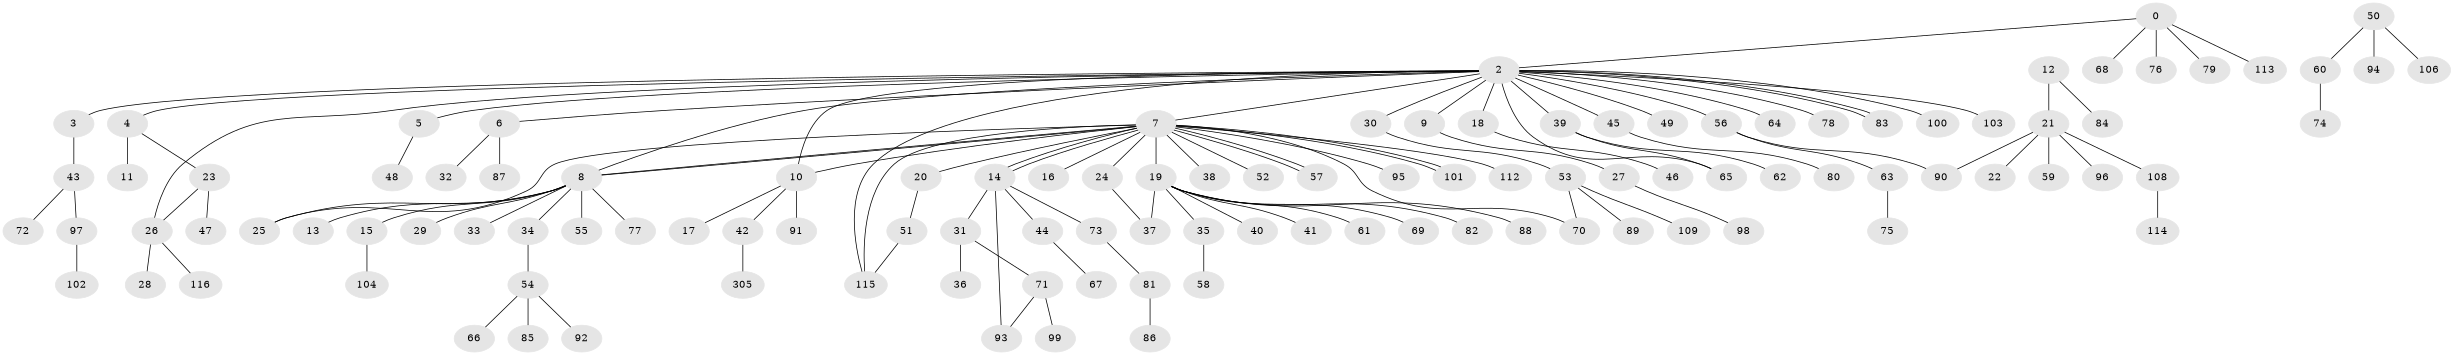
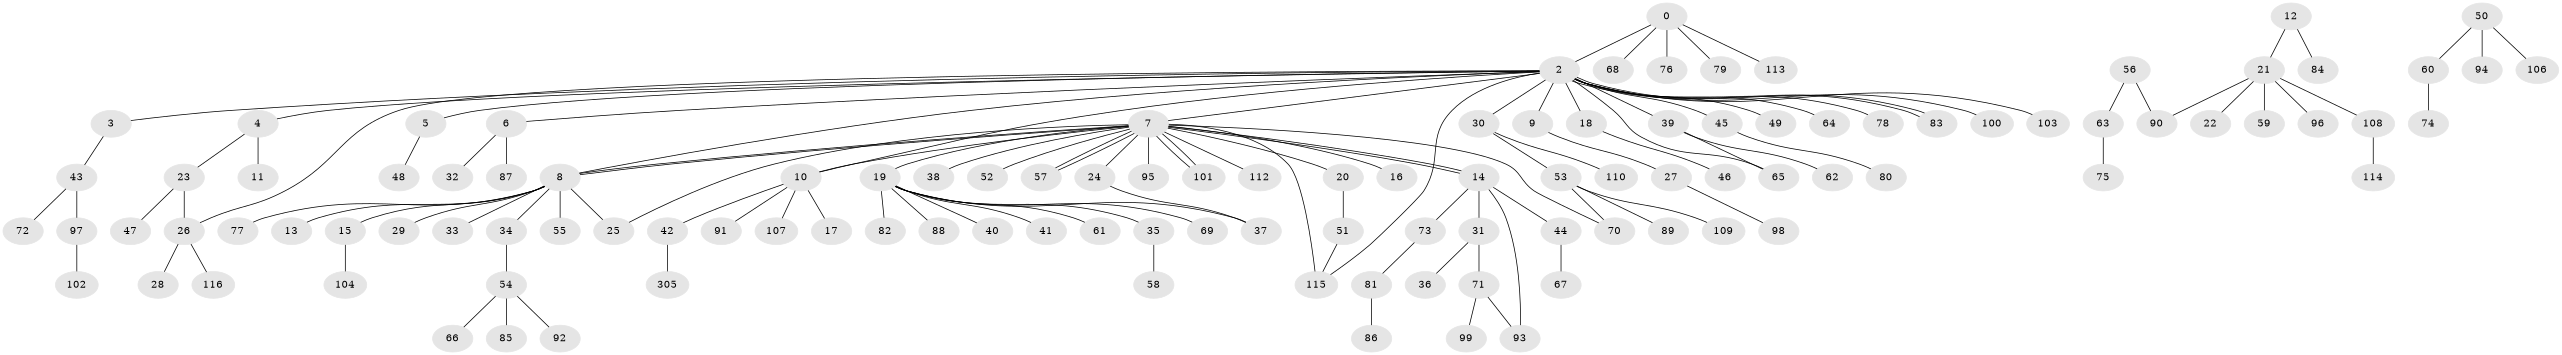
edge "2" -- "56": removed
node "110": added
node "107": added
